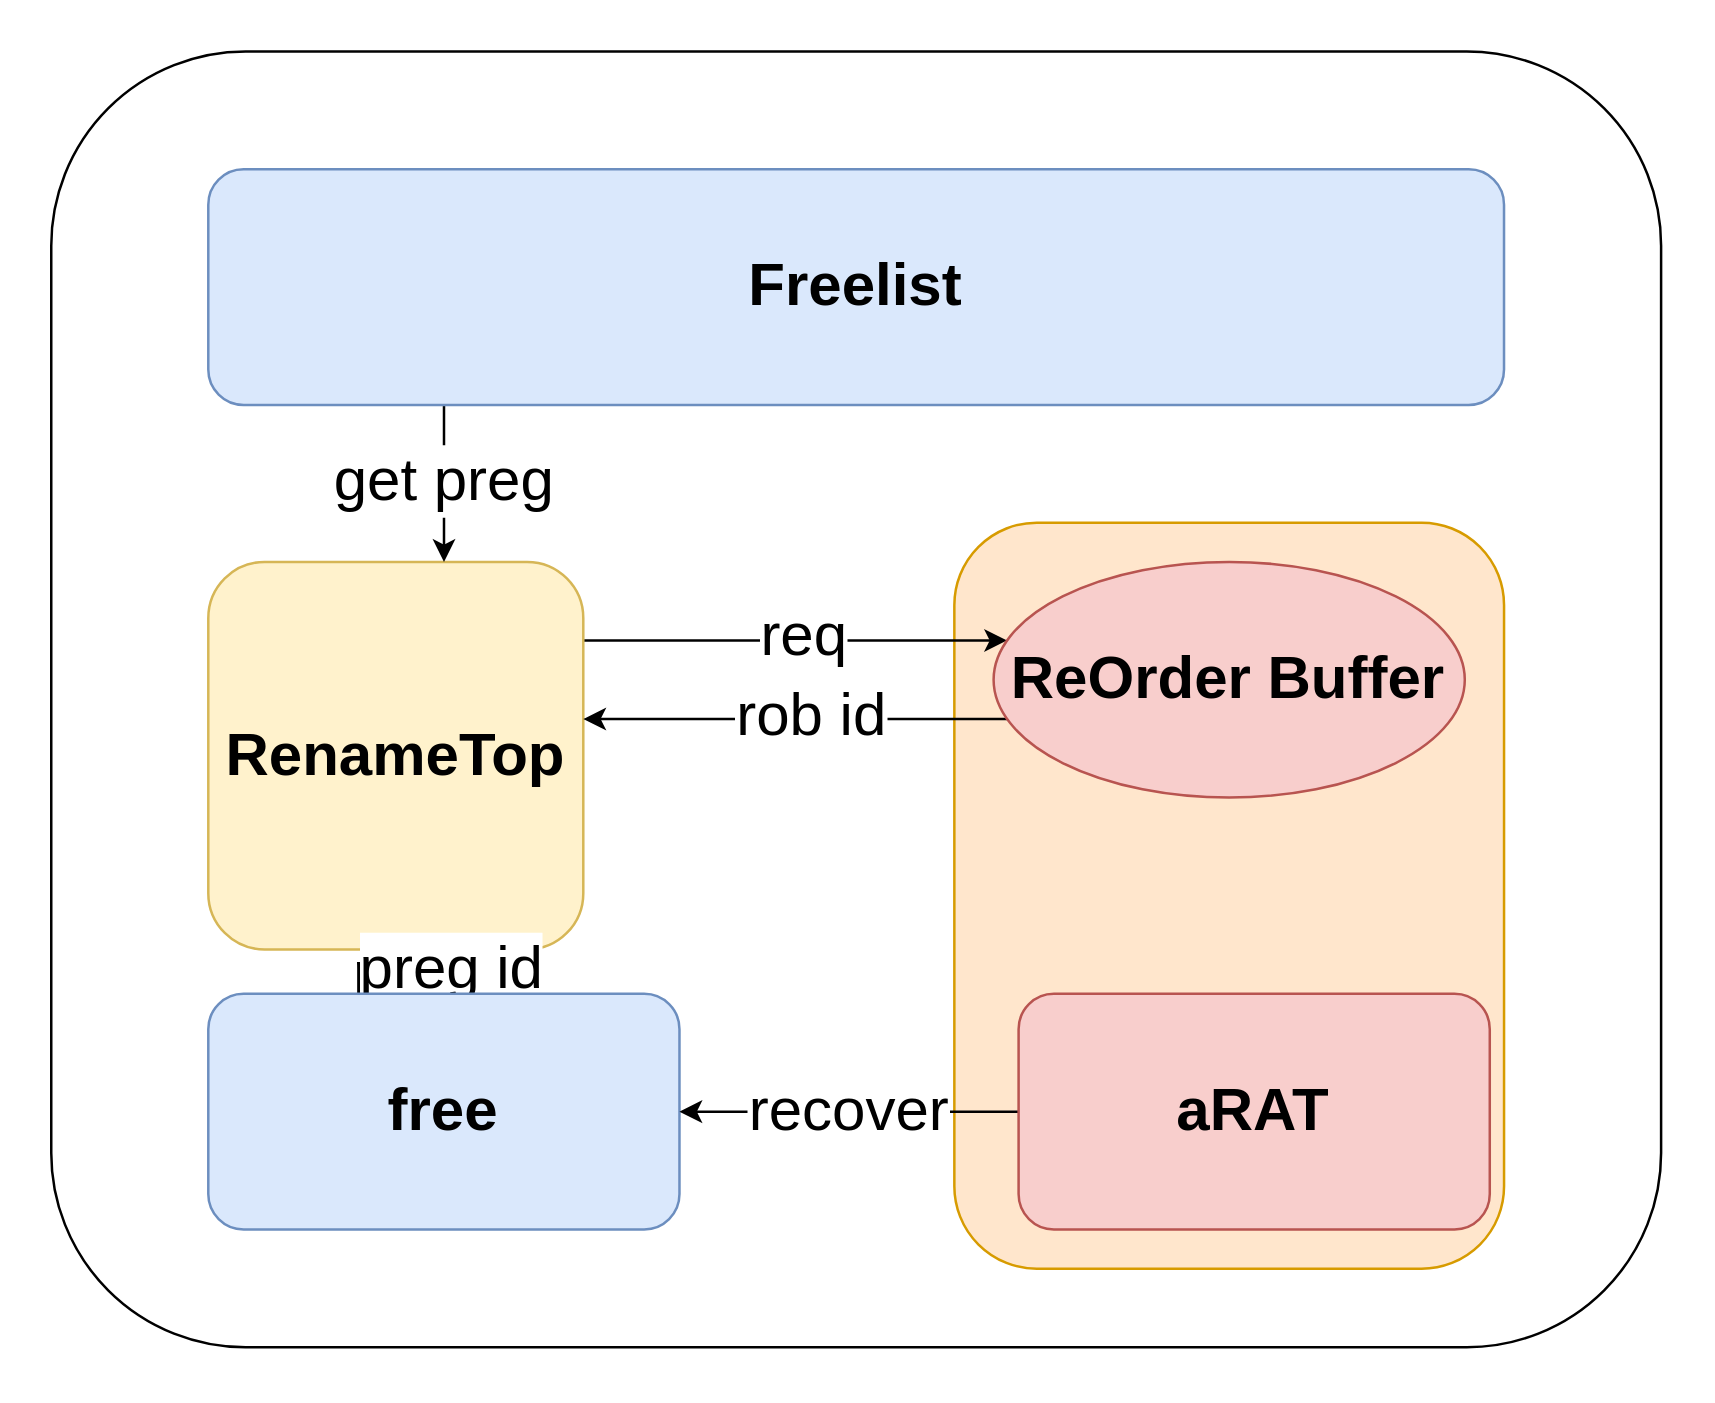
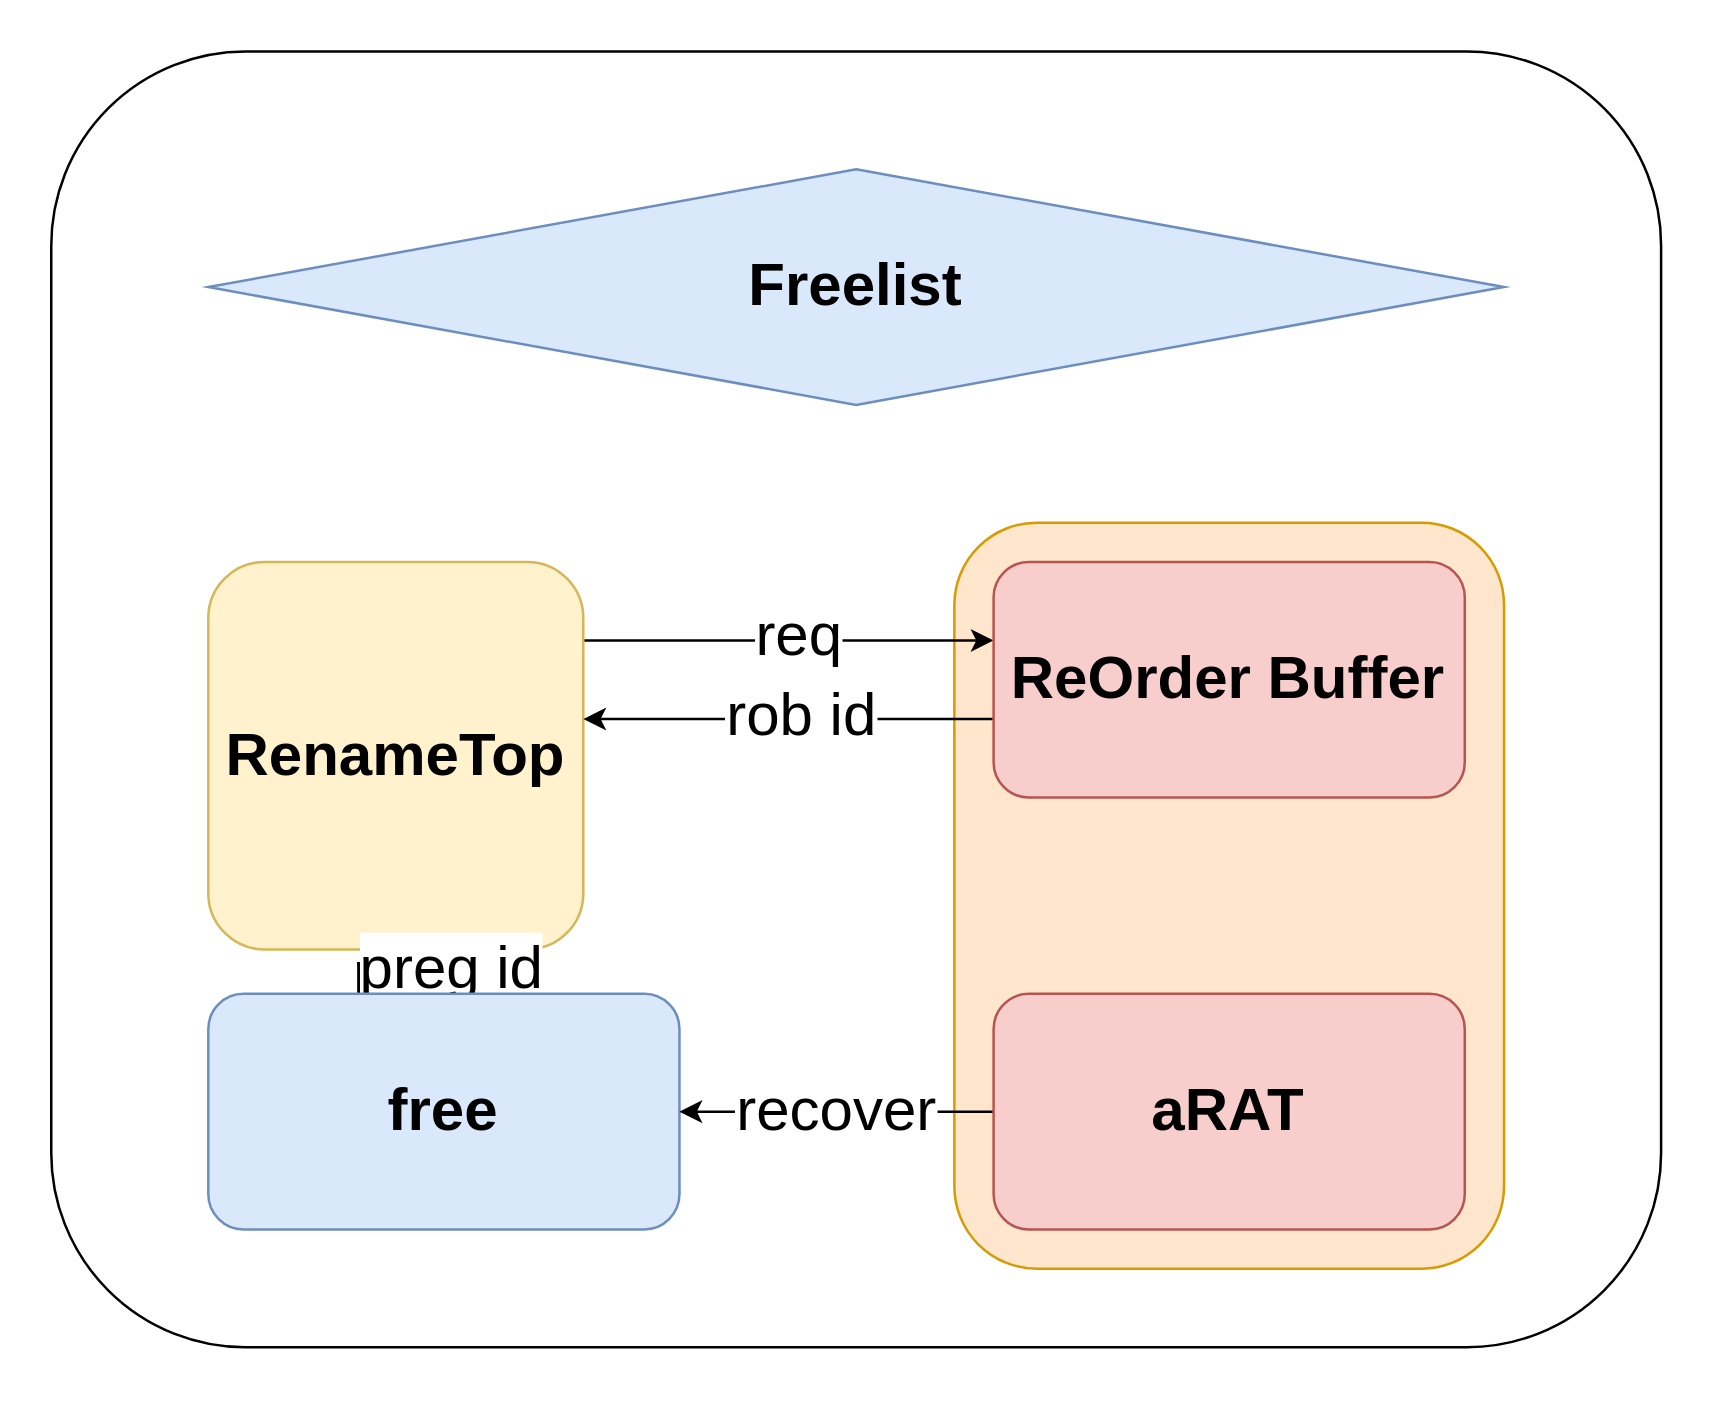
node "Freelist": shape rounded rectangle -> diamond
edge "Freelist" -> "RenameTop": removed, label "get preg"
node "ReOrder Buffer": shape ellipse -> rounded rectangle
node "aRAT": moved (1254, 1111) -> (1229, 1111)
